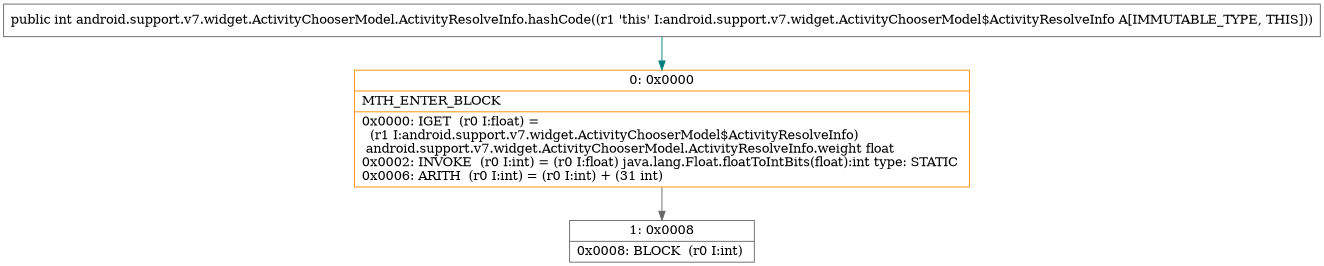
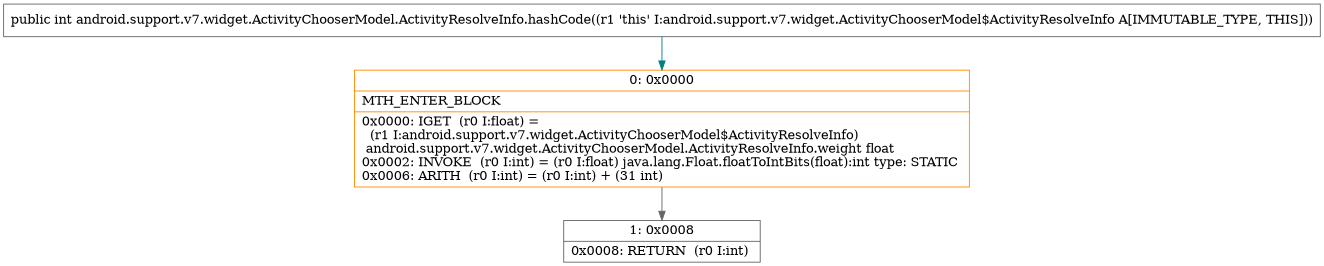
node "1: 0x0008": text "0x0008: BLOCK  (r0 I:int)" -> "0x0008: RETURN  (r0 I:int)"
